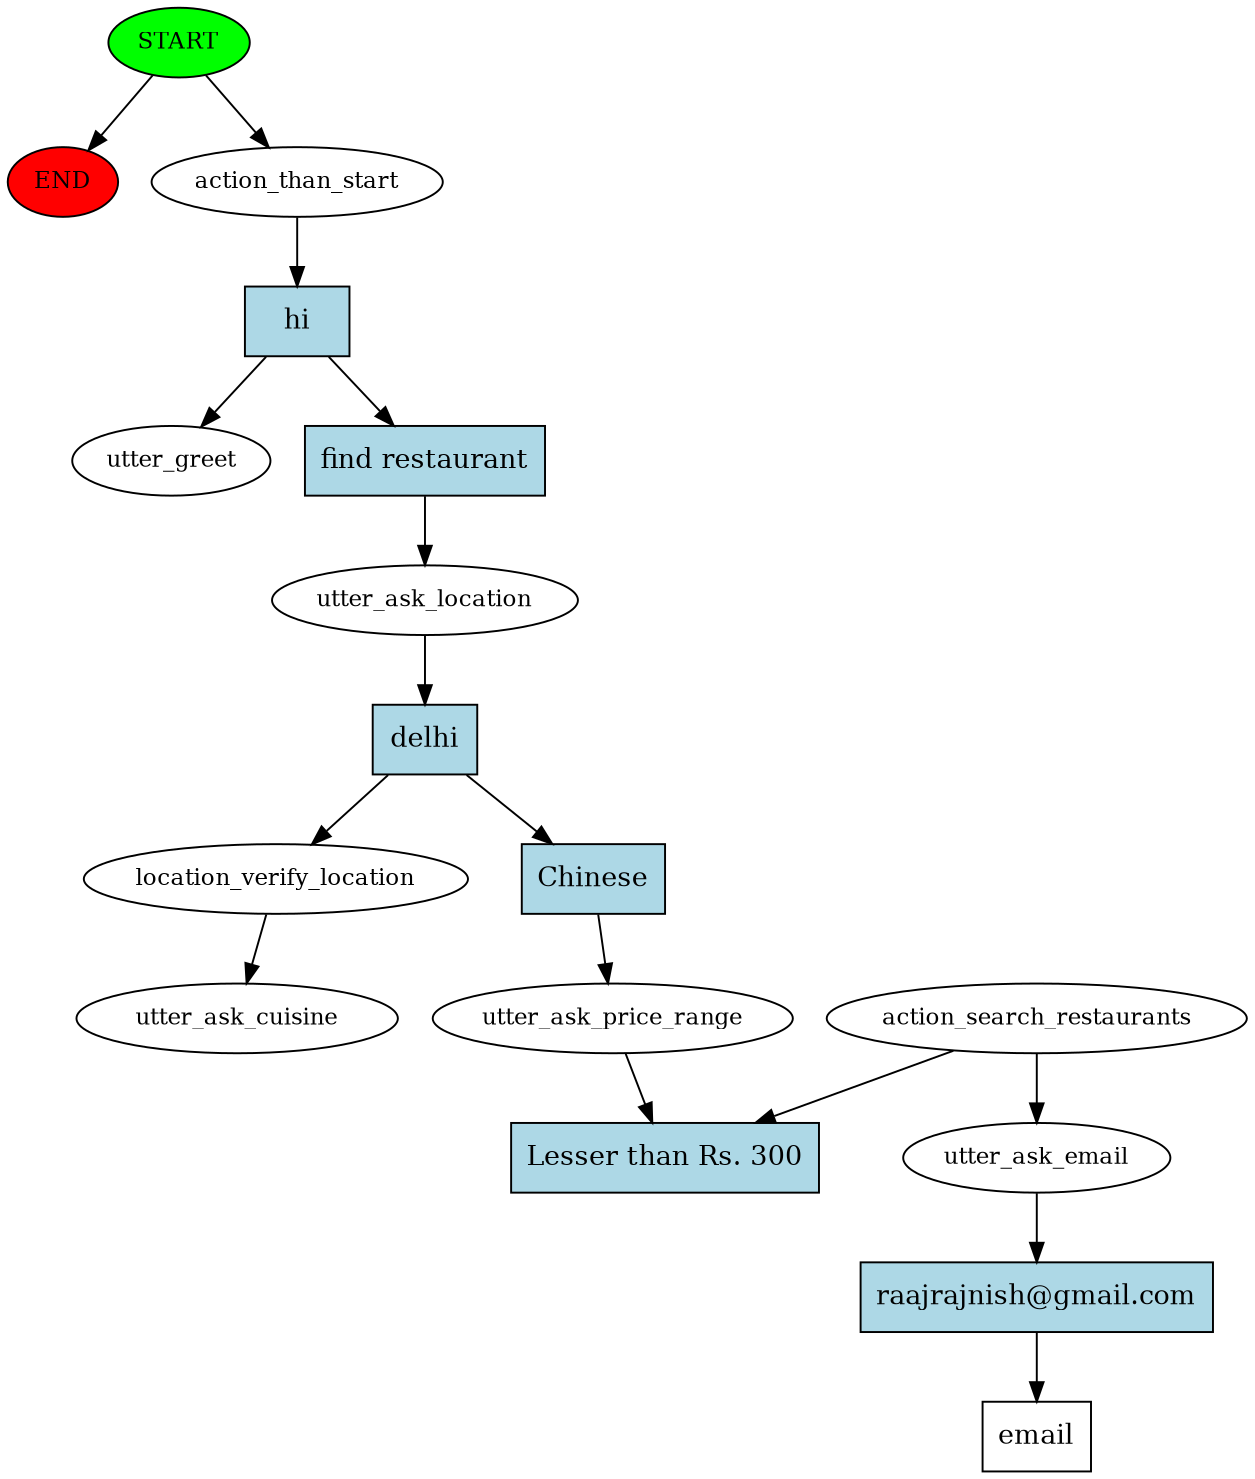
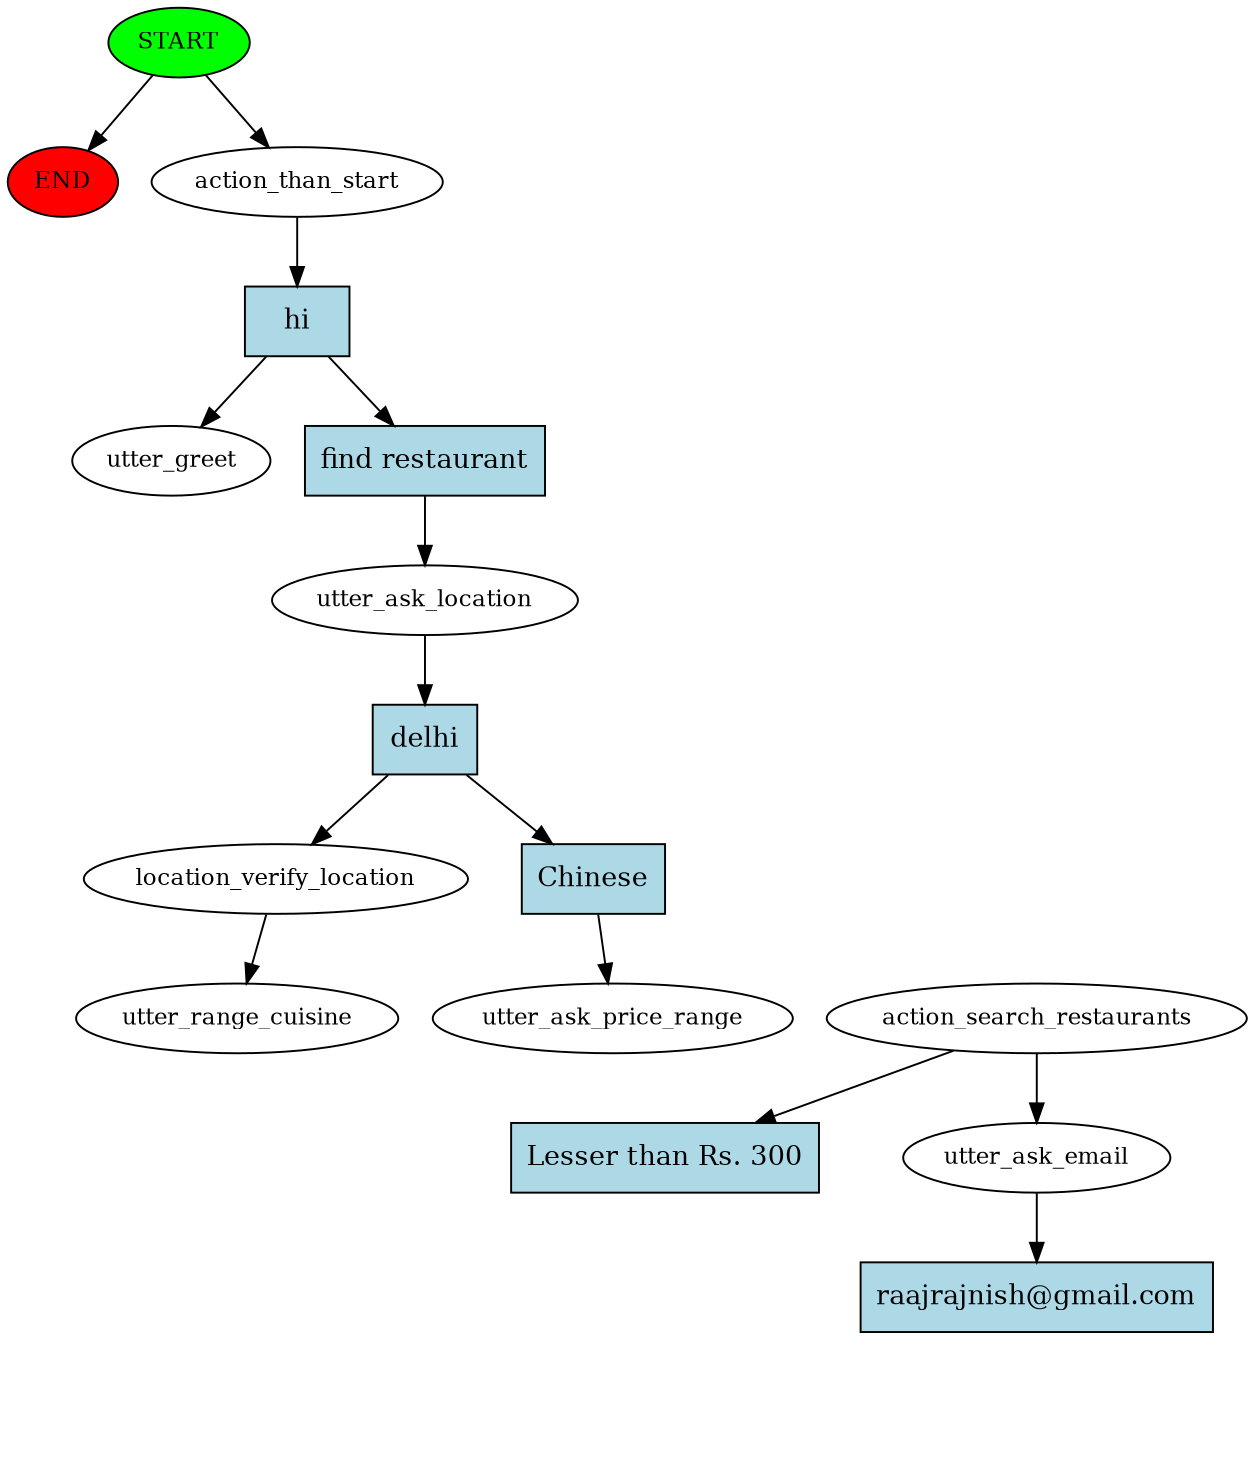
node "utter_ask_cuisine": label "utter_ask_cuisine" -> "utter_range_cuisine"
edge "utter_ask_price_range" -> "Lesser than Rs. 300": removed
node "email": removed
